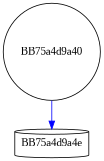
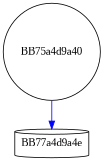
node "BB75a4d9a4e": label "BB75a4d9a4e" -> "BB77a4d9a4e"
